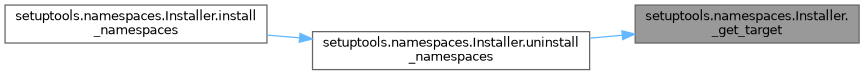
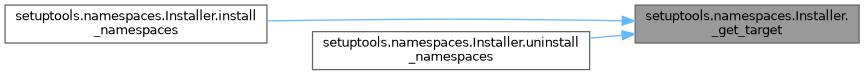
edge "setuptools.namespaces.Installer.install _namespaces" -> "setuptools.namespaces.Installer.uninstall _namespaces": now "setuptools.namespaces.Installer.install _namespaces" -> "setuptools.namespaces.Installer. _get_target"
